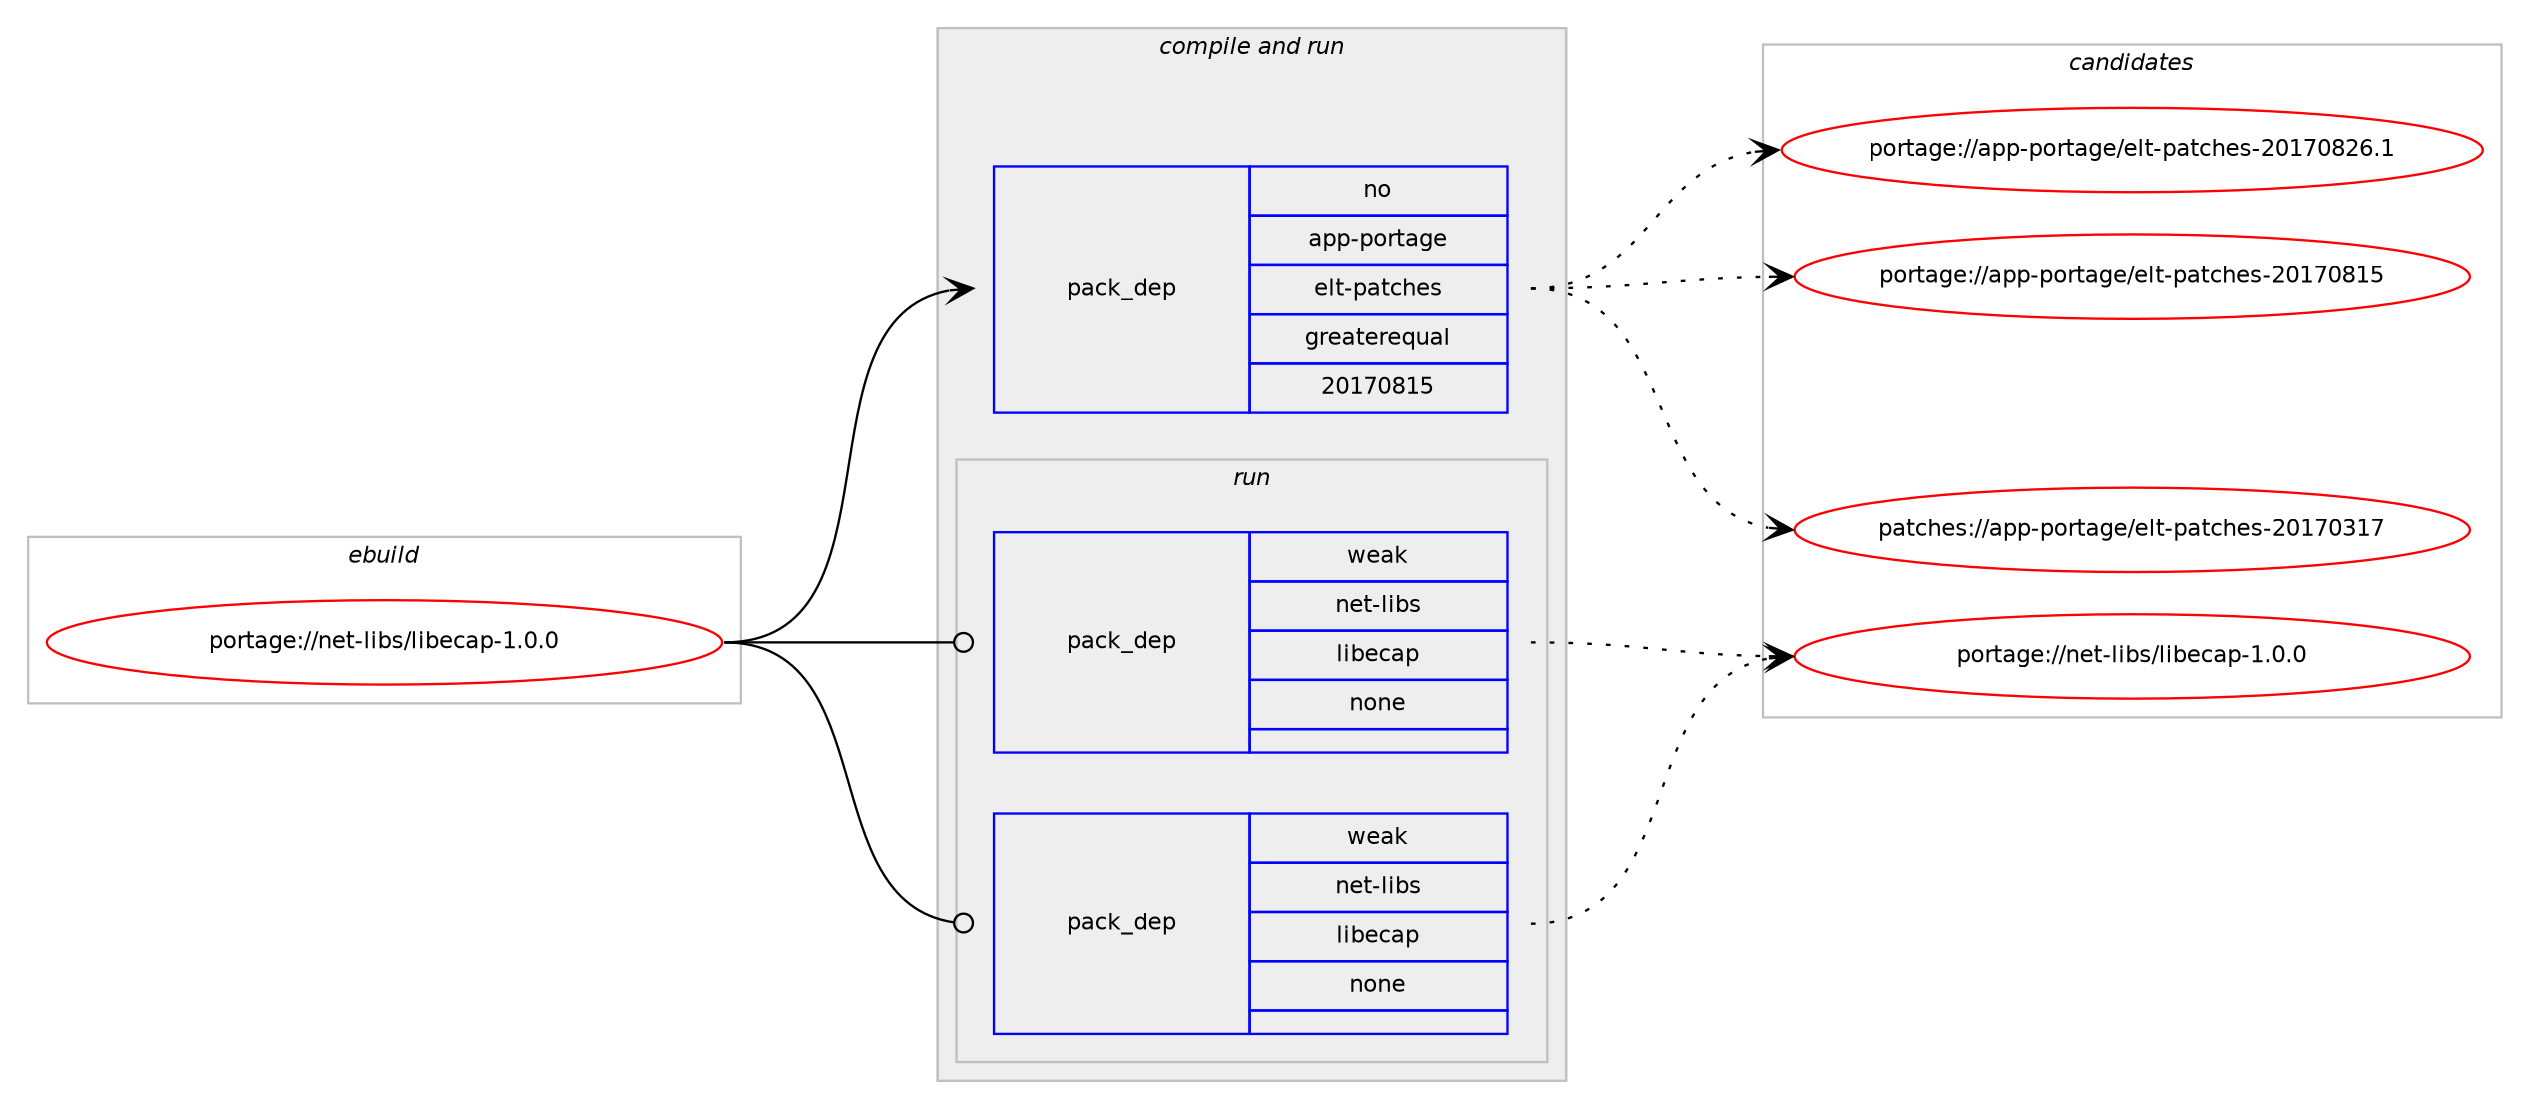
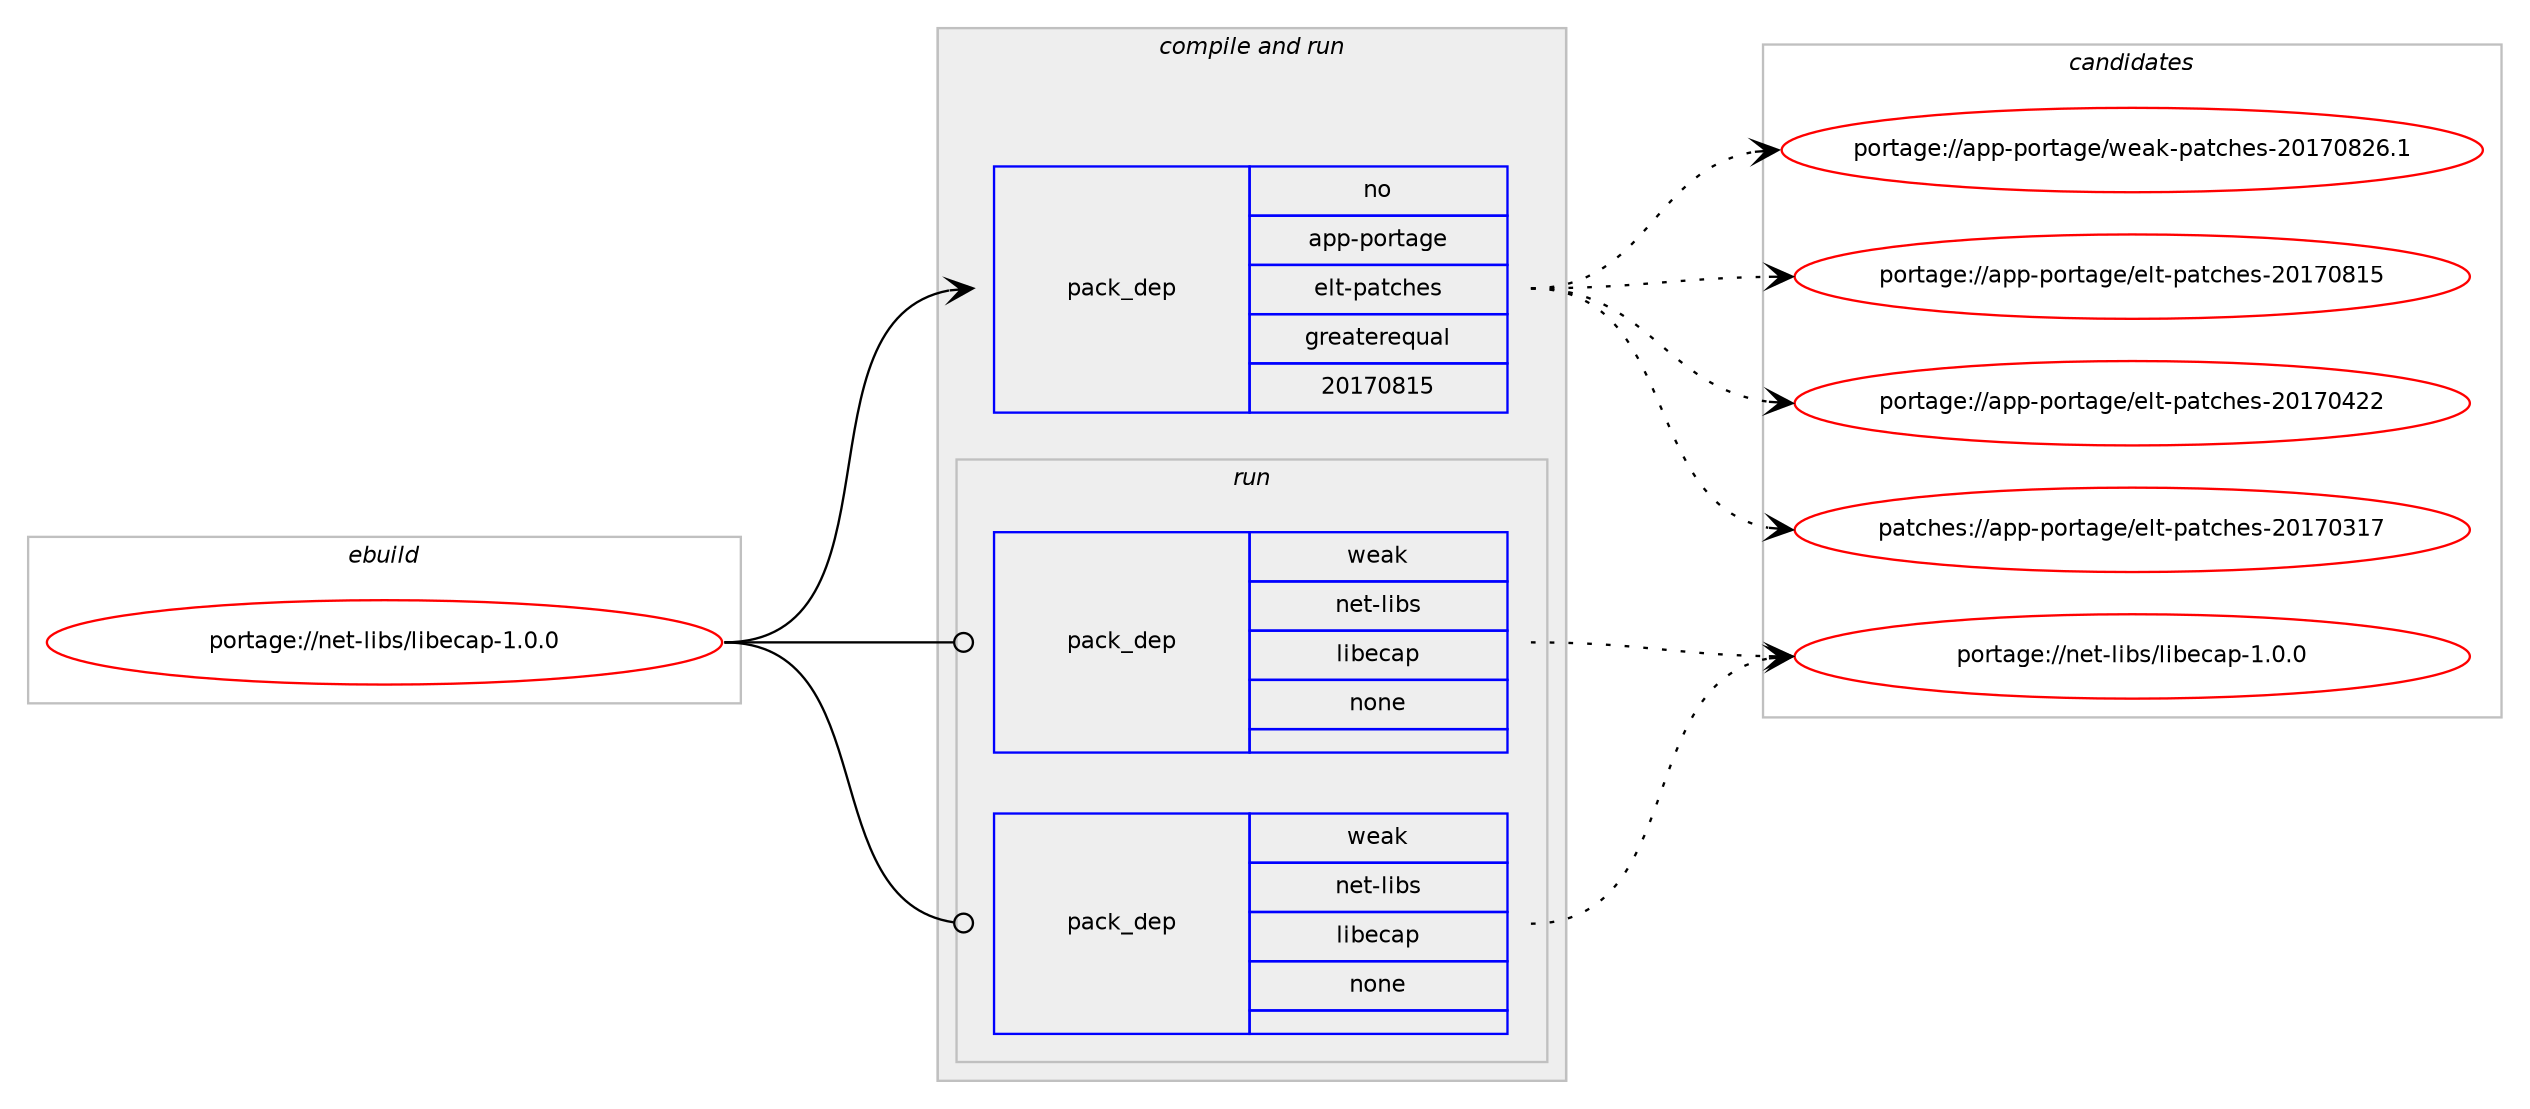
node "portage://app-portage/elt-patches-20170826.1": label "portage://app-portage/elt-patches-20170826.1" -> "portage://app-portage/weak-patches-20170826.1"
node "portage://app-portage/elt-patches-20170422": added
